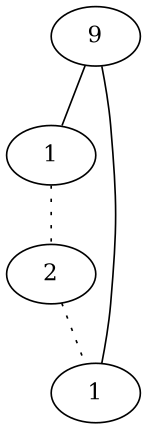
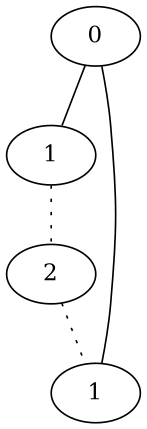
node "9": label "9" -> "0"
